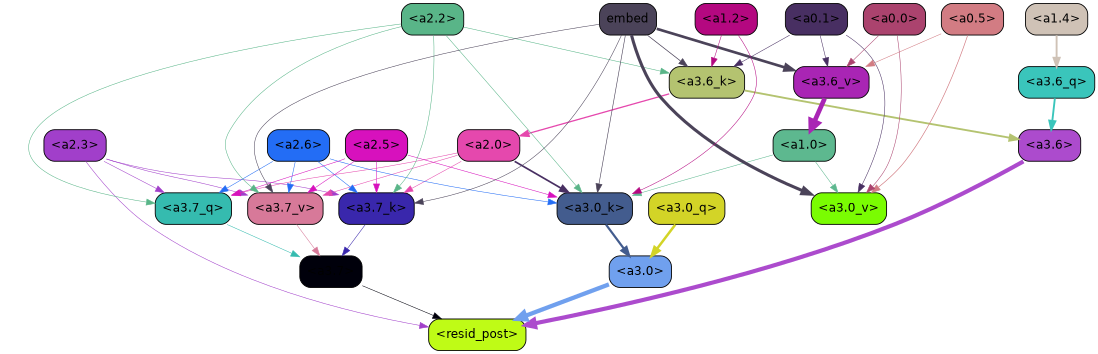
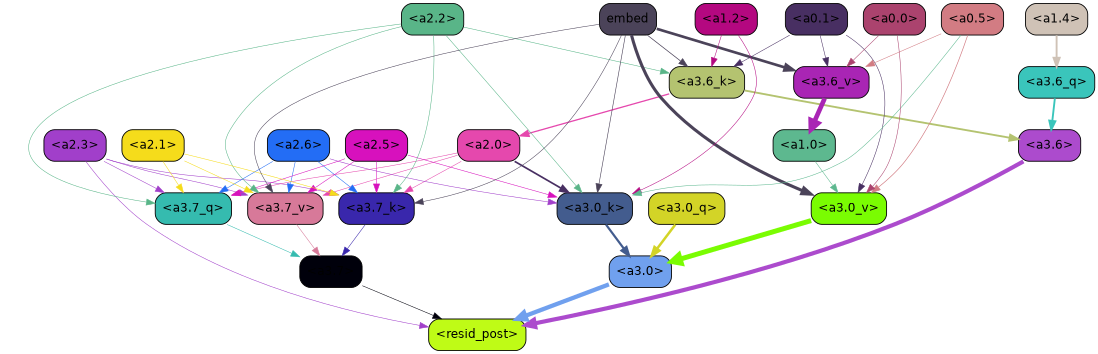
node "<a2.1>": added
edge "<a1.0>" -> "<a3.0_k>": now "<a0.5>" -> "<a3.0_k>"
edge "<a2.6>" -> "<a3.0_k>": color #236df5 -> #a13fca
edge "<a3.0_v>" -> "<a3.0>": added
